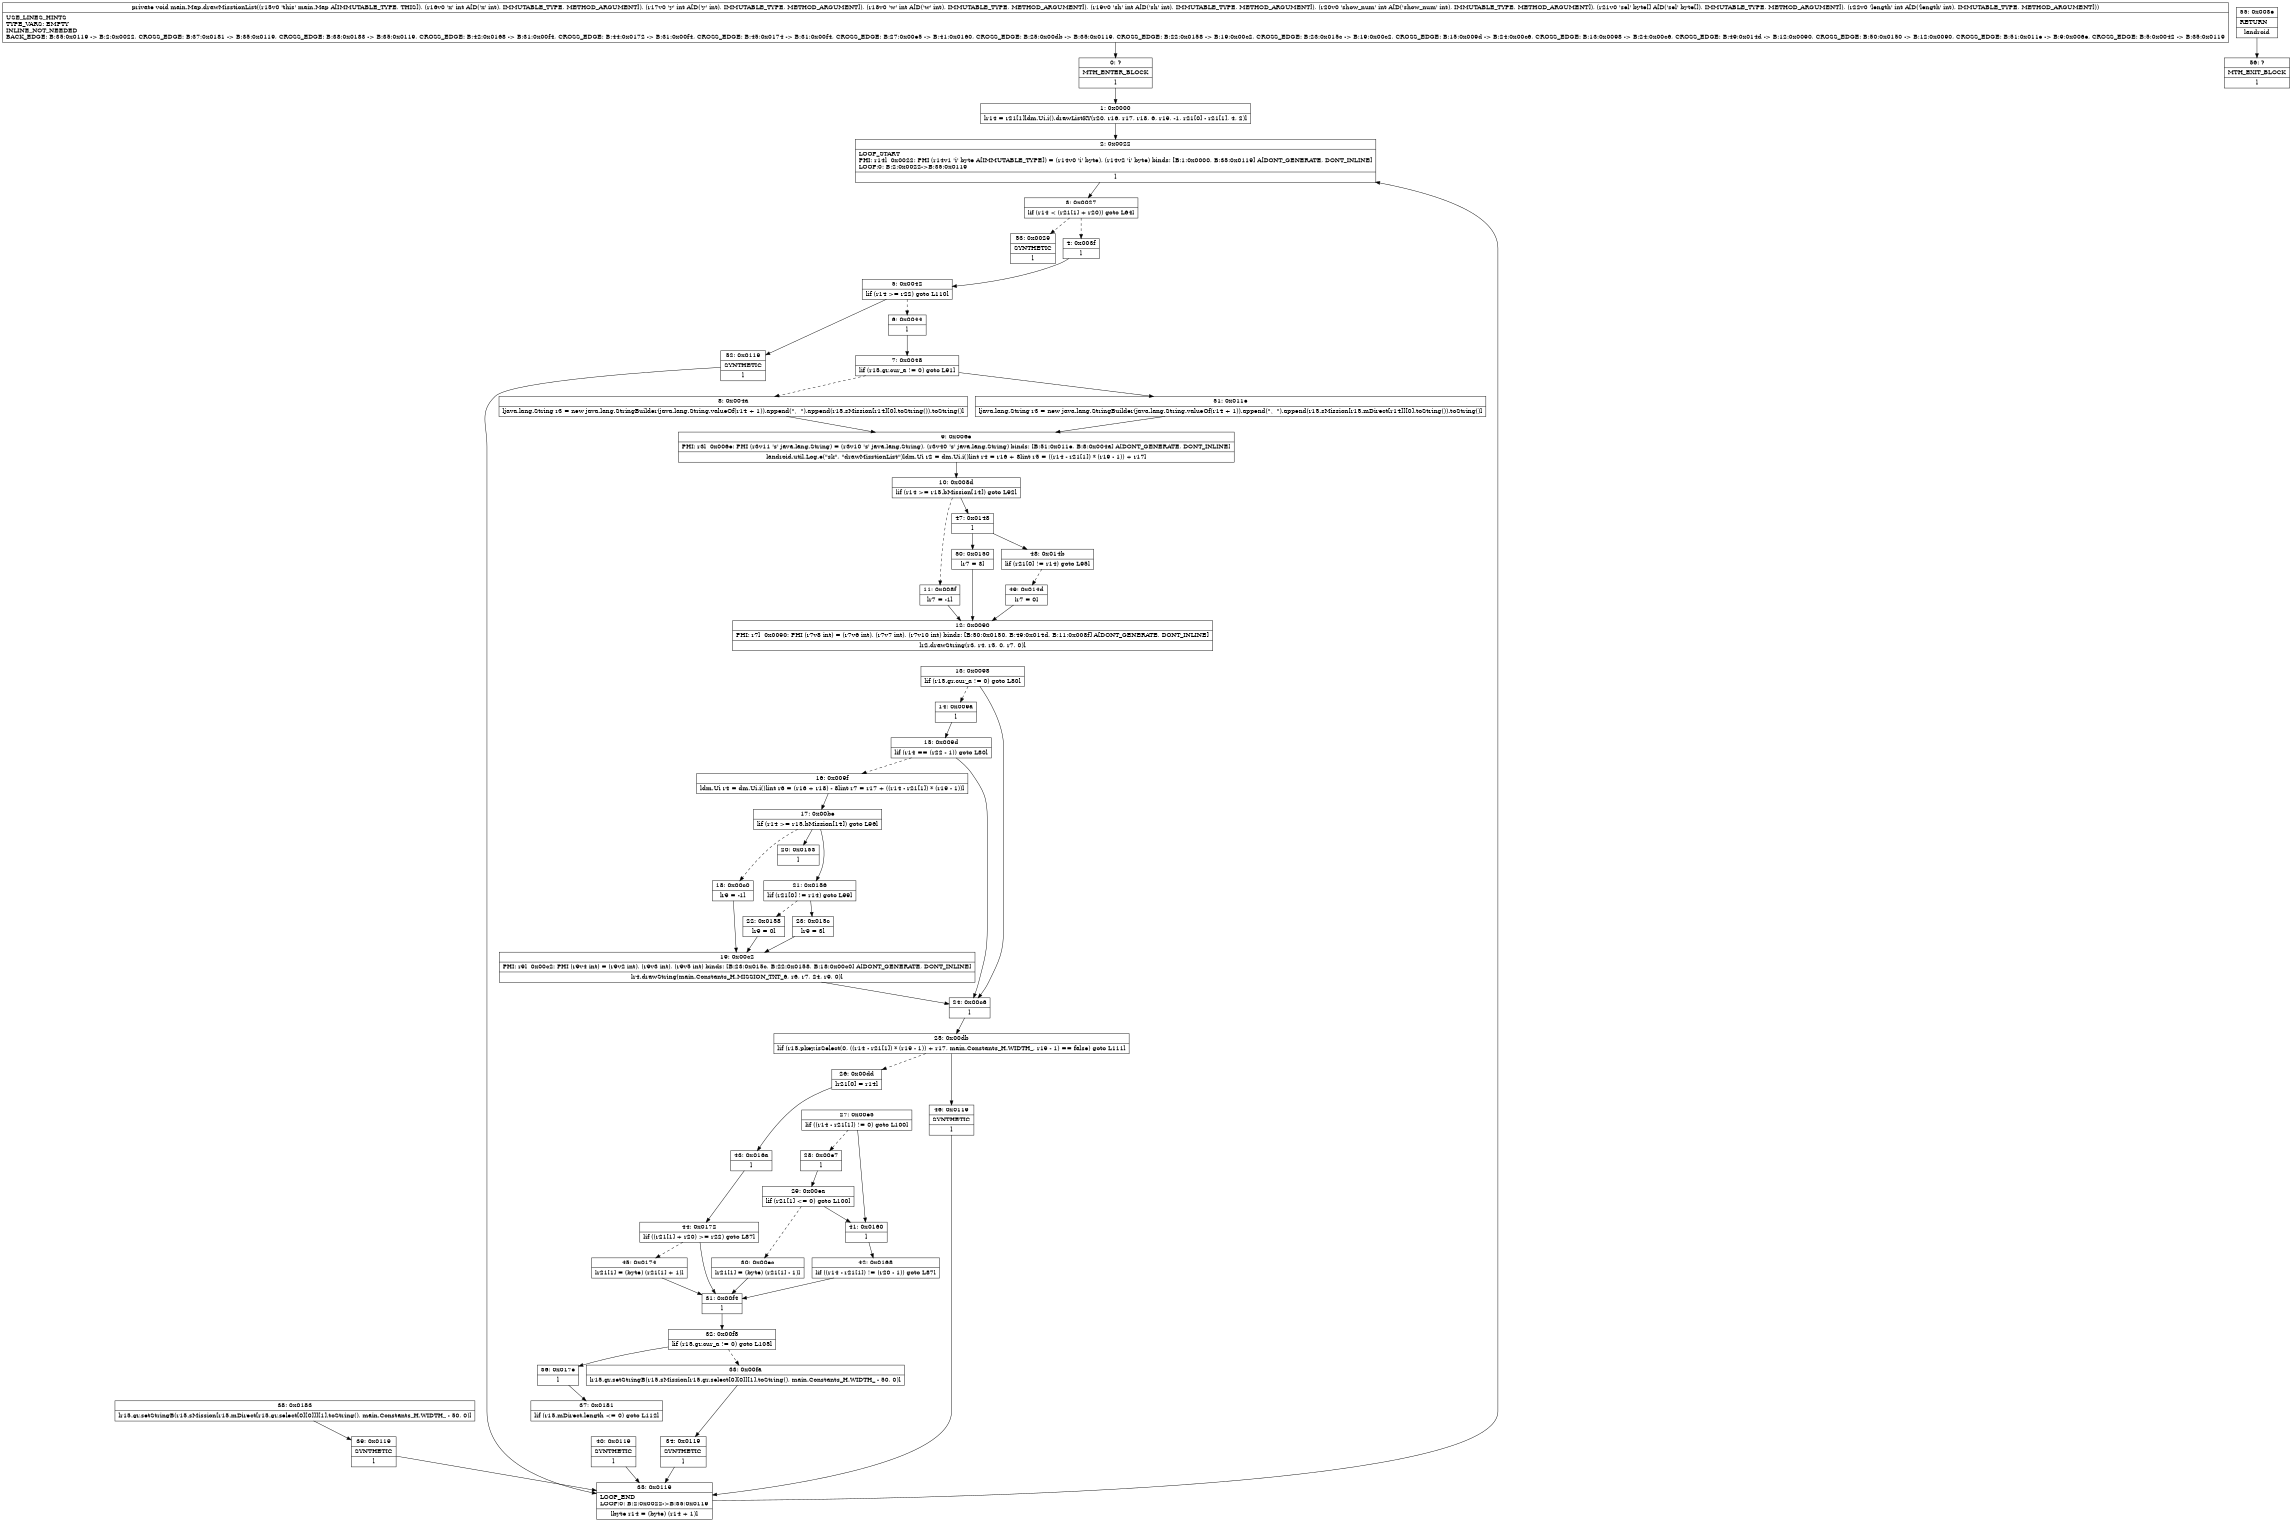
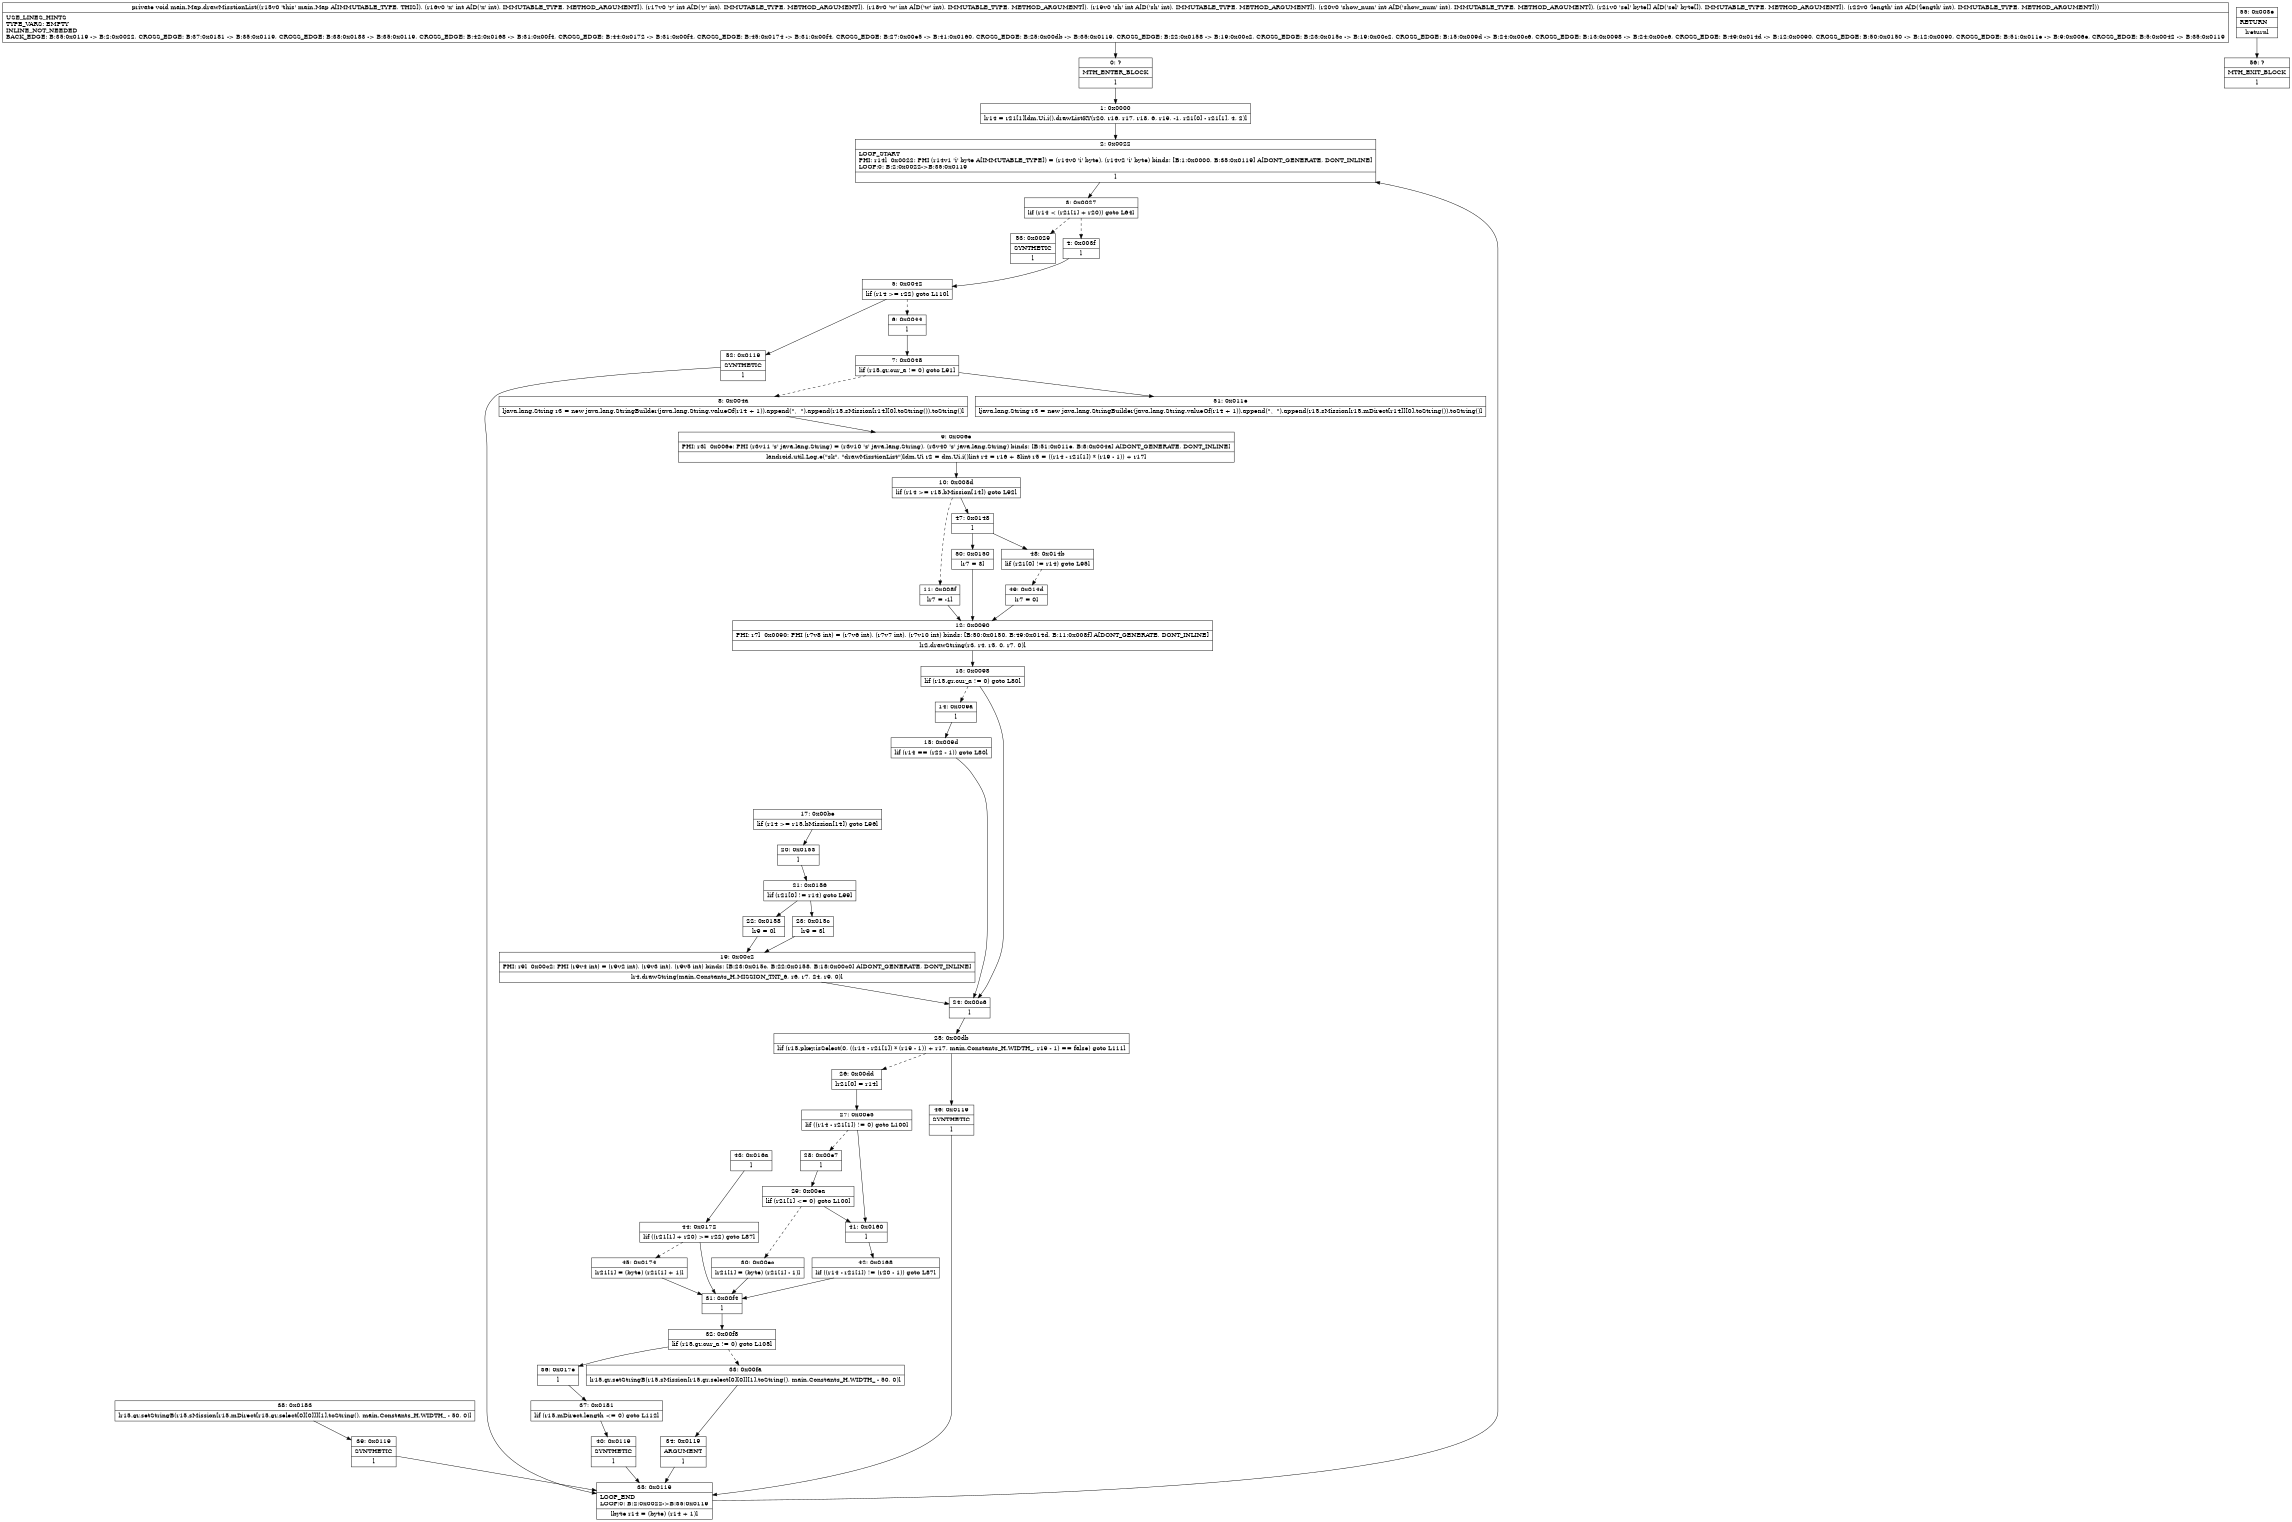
node "55: 0x003e": text "landroid" -> "lreturnl"
edge "51: 0x011e" -> "9: 0x006e": removed
edge "12: 0x0090" -> "13: 0x0098": added
node "16: 0x009f": removed
edge "17: 0x00be" -> "21: 0x0156": now "20: 0x0153" -> "21: 0x0156"
node "18: 0x00c0": removed
edge "21: 0x0156" -> "22: 0x0158": style dashed -> solid
edge "26: 0x00dd" -> "43: 0x016a": now "26: 0x00dd" -> "27: 0x00e5"
edge "37: 0x0181" -> "40: 0x0119": added
node "34: 0x0119": text "SYNTHETIC" -> "ARGUMENT"
